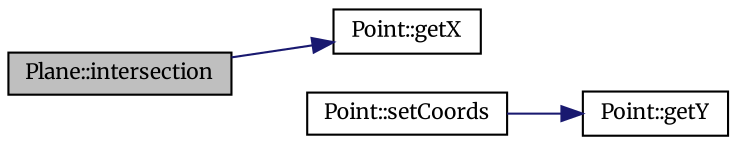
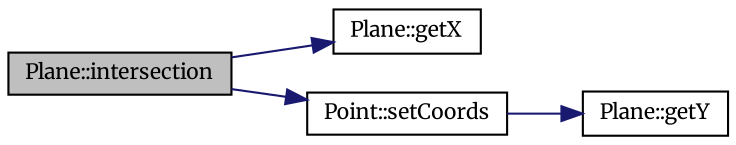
node "Point::getX": label "Point::getX" -> "Plane::getX"
edge "Plane::intersection" -> "Point::setCoords": added
node "Point::getY": label "Point::getY" -> "Plane::getY"
